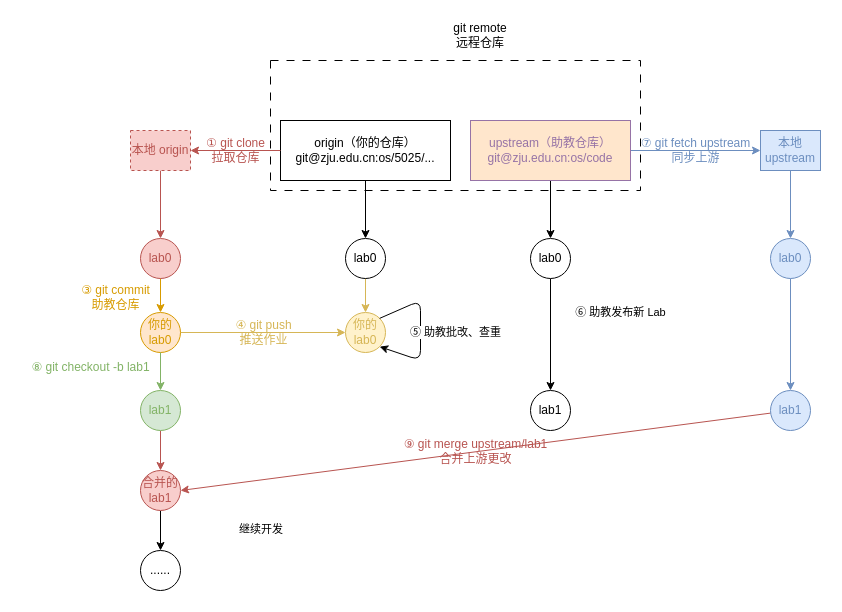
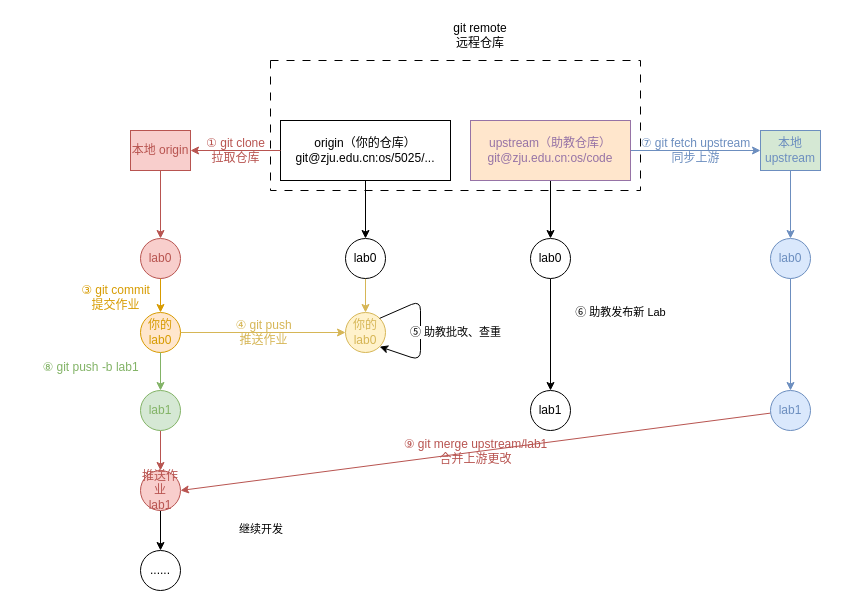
node "本地 origin": style dashed -> solid
node "本地 upstream": fillcolor #dae8fc -> #d5e8d4
node "③ git commit 助教仓库": label "③ git commit 助教仓库" -> "③ git commit 提交作业"
node "⑧ git checkout -b lab1": label "⑧ git checkout -b lab1" -> "⑧ git push -b lab1"
node "合并的 lab1": label "合并的 lab1" -> "推送作业 lab1"
